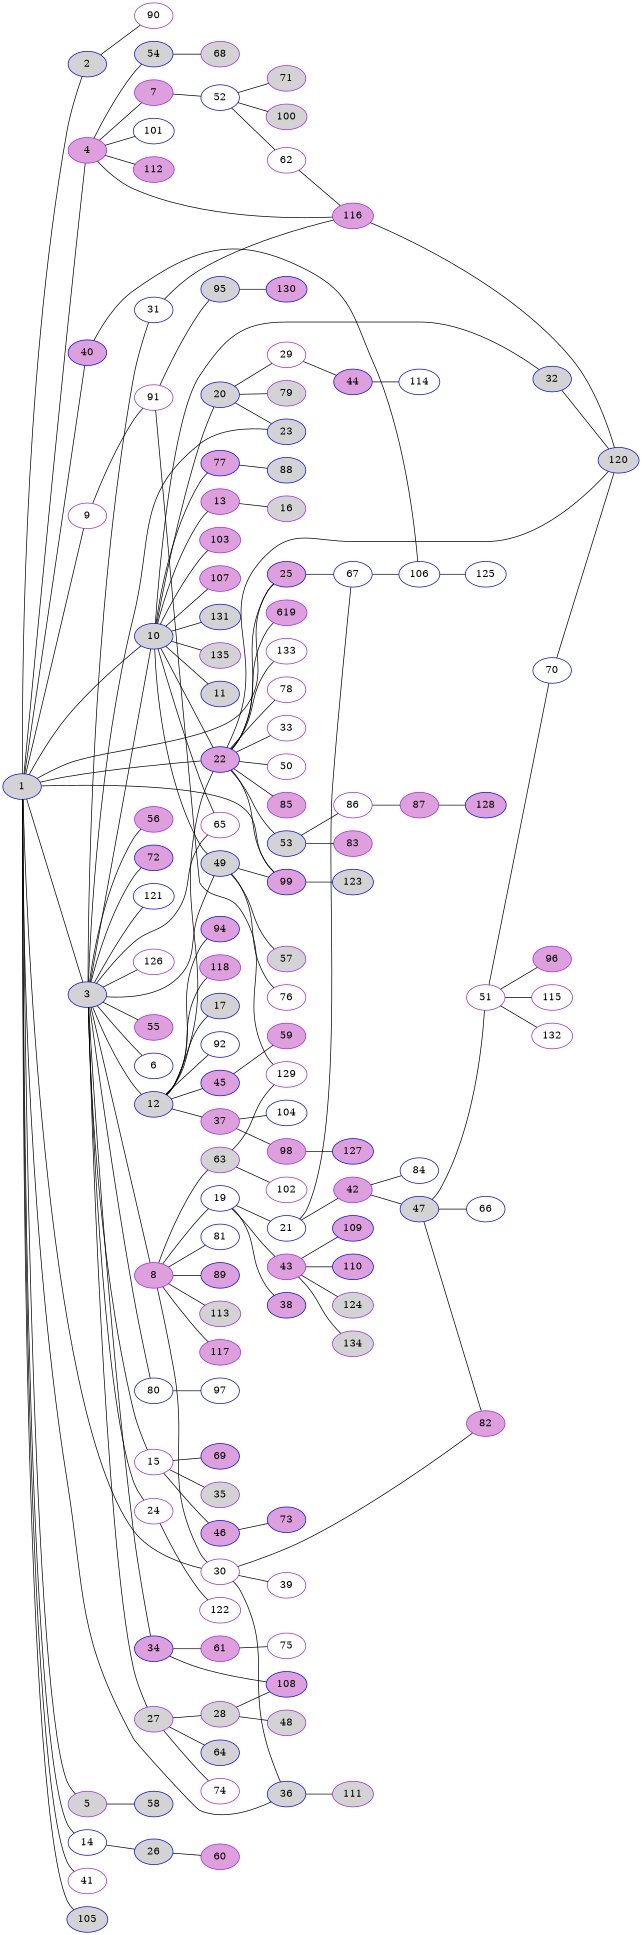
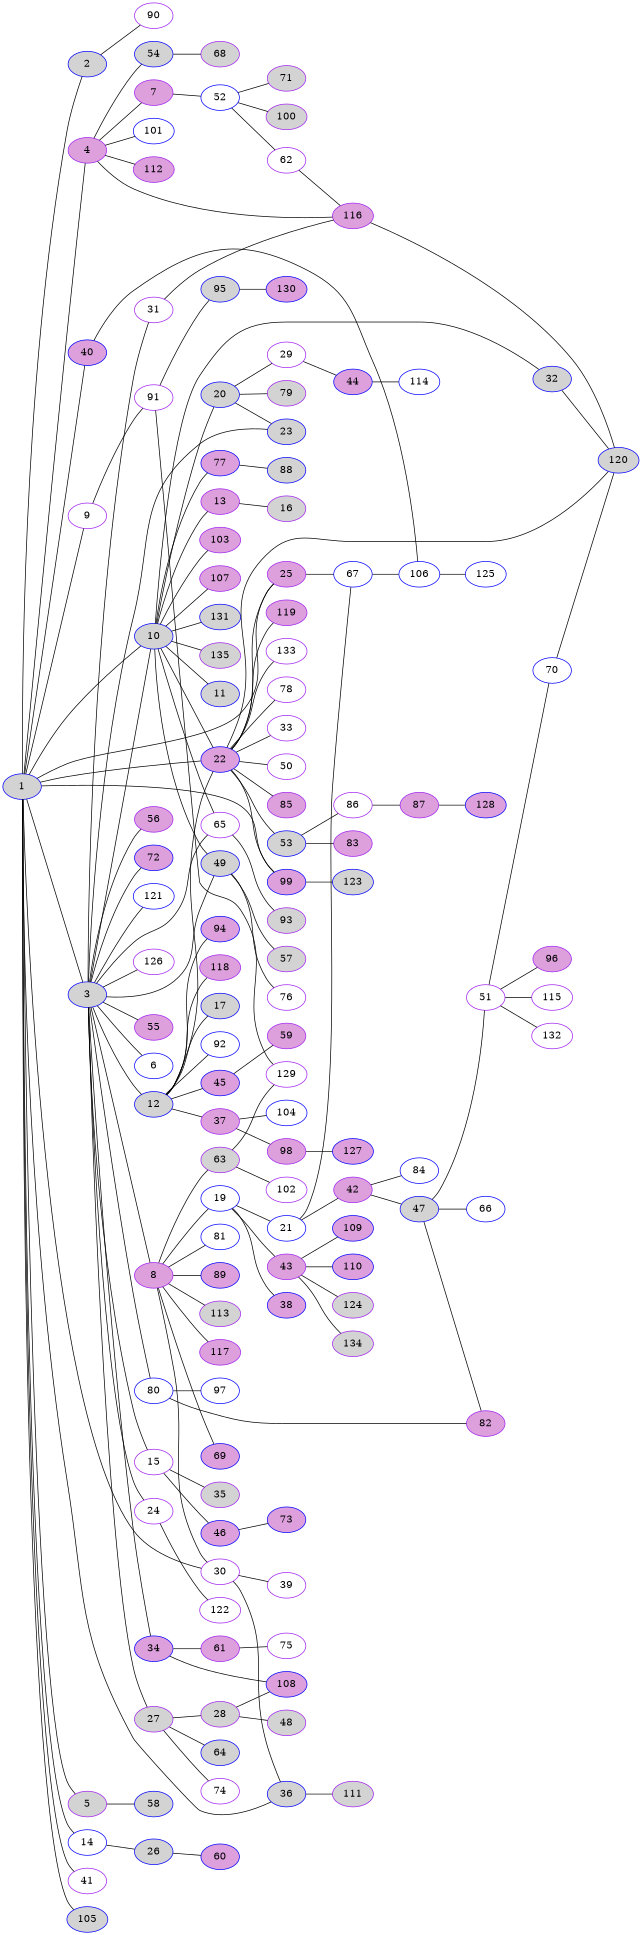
node "31": color blue -> purple
node "25": color blue -> purple
node "619": label "619" -> "119"
edge "49" -- "99": removed
node "93": added
edge "69" -- "15": now "69" -- "8"
edge "82" -- "30": now "82" -- "80"
node "60": color purple -> blue
